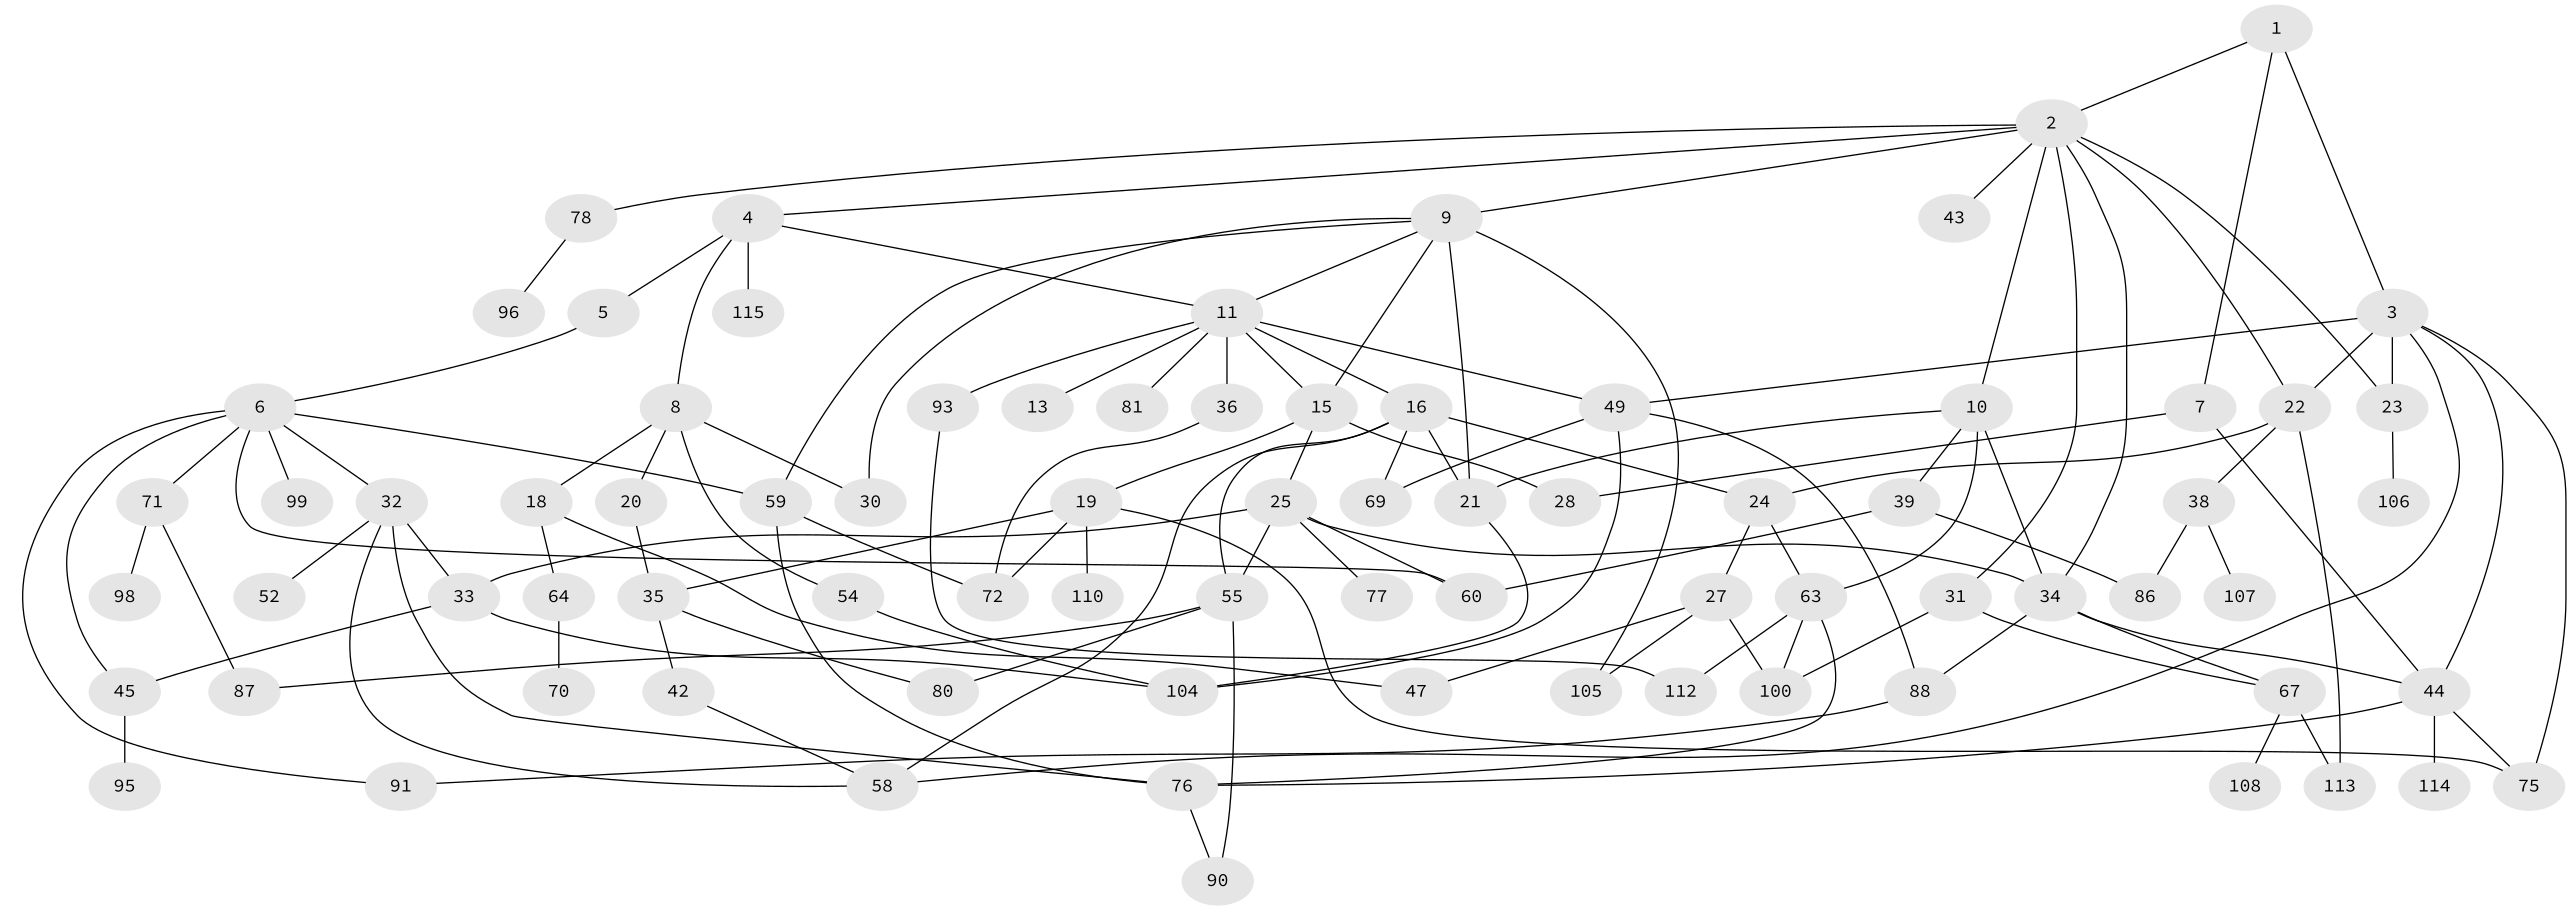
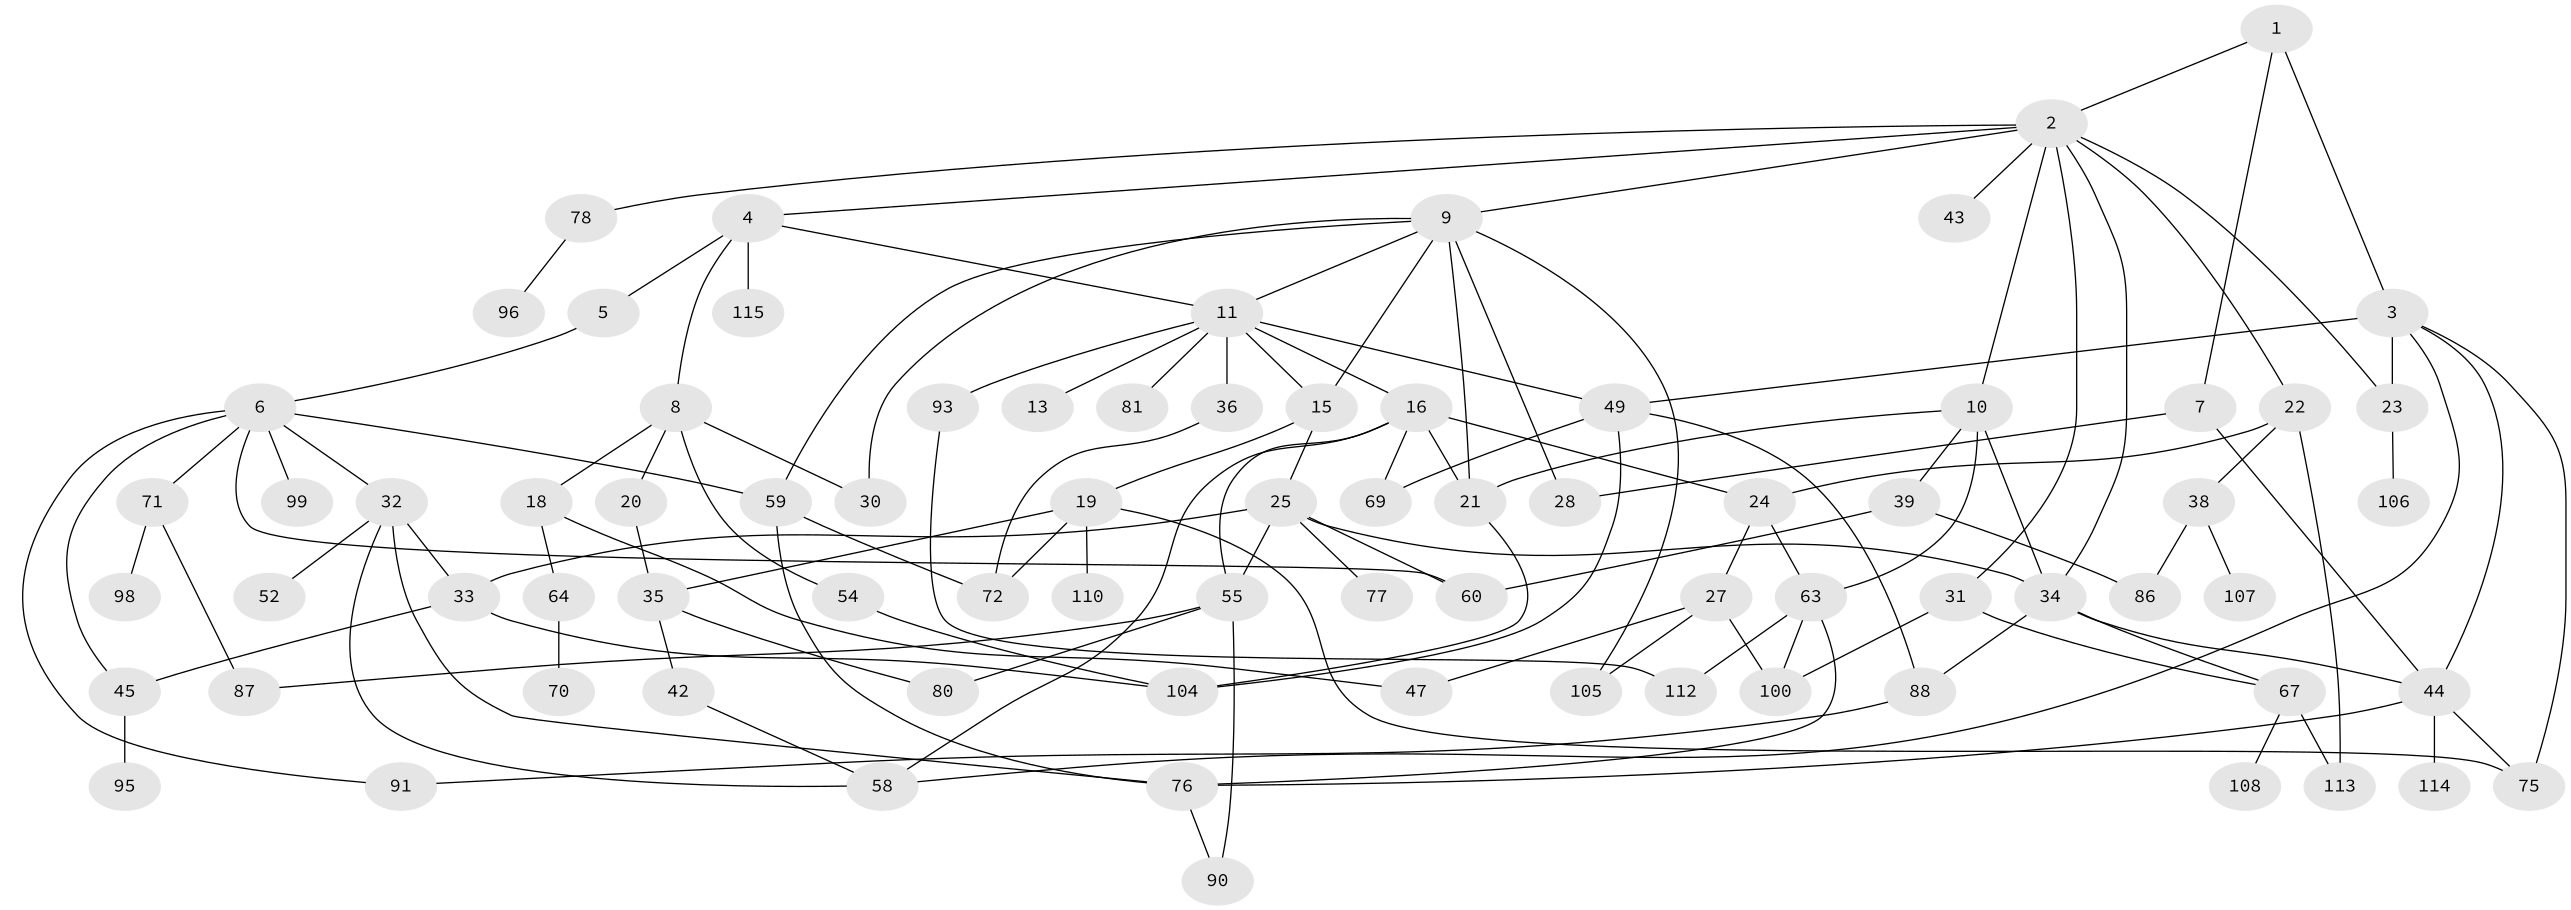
edge "3" -- "22": removed
edge "15" -- "28": now "9" -- "28"
